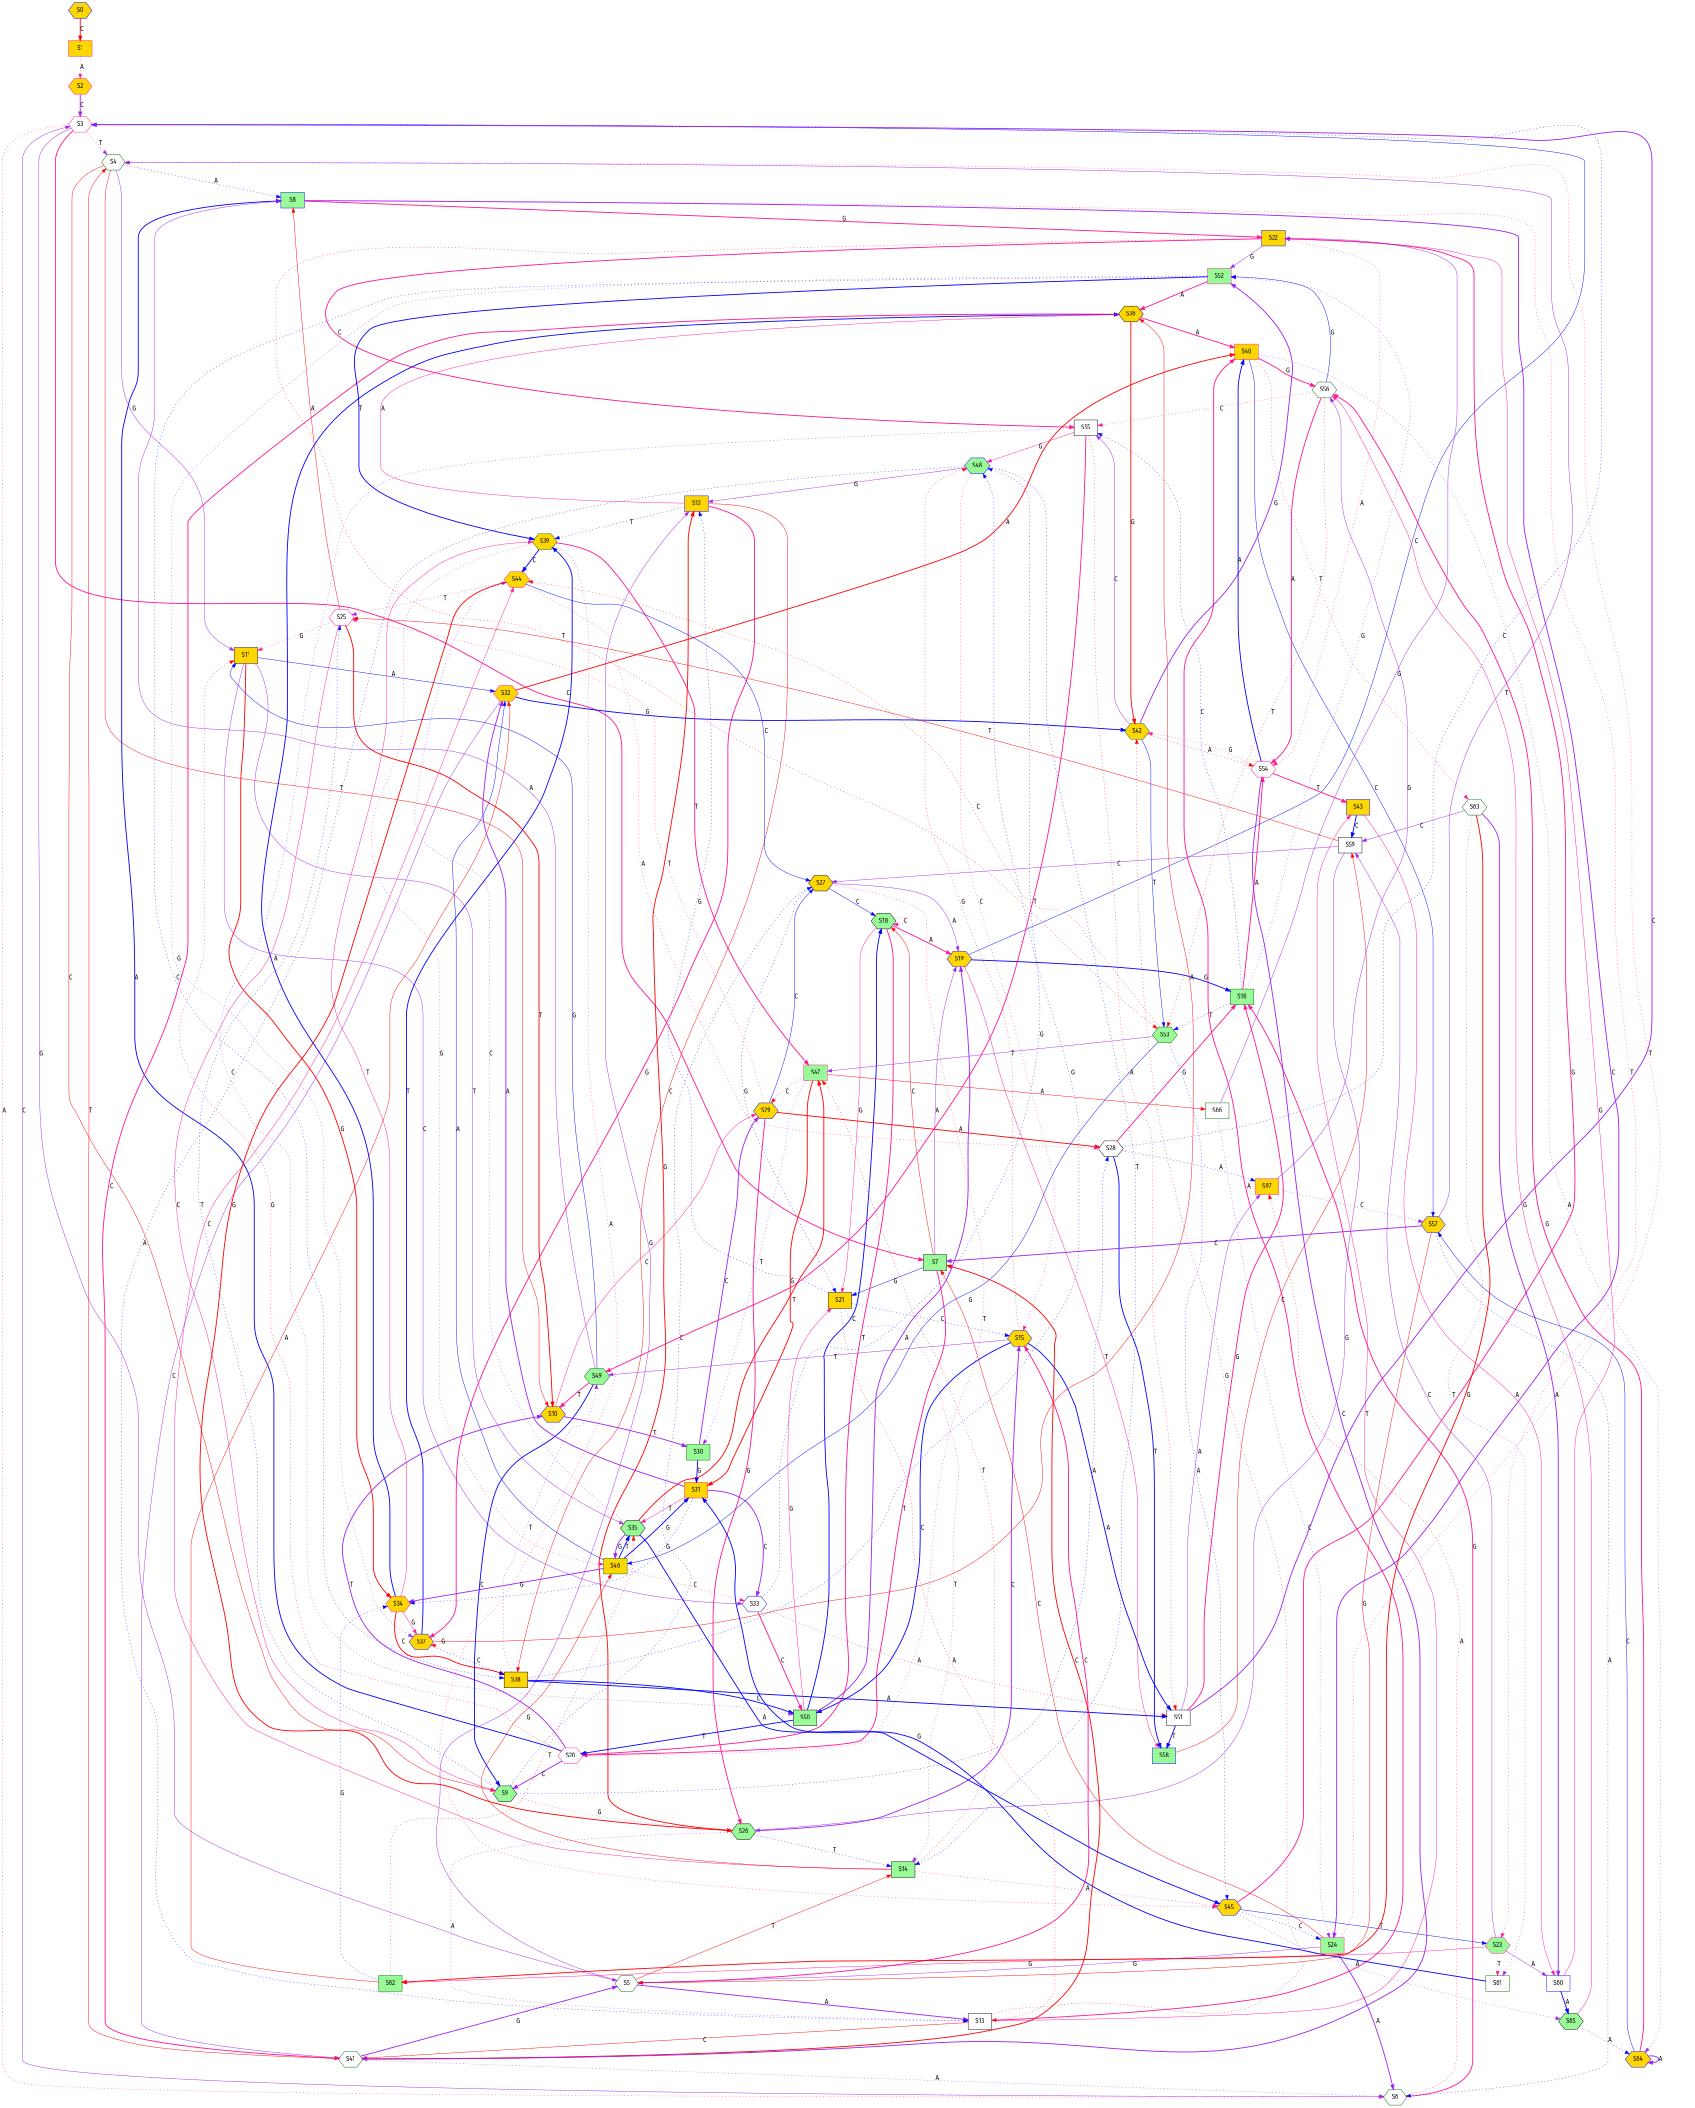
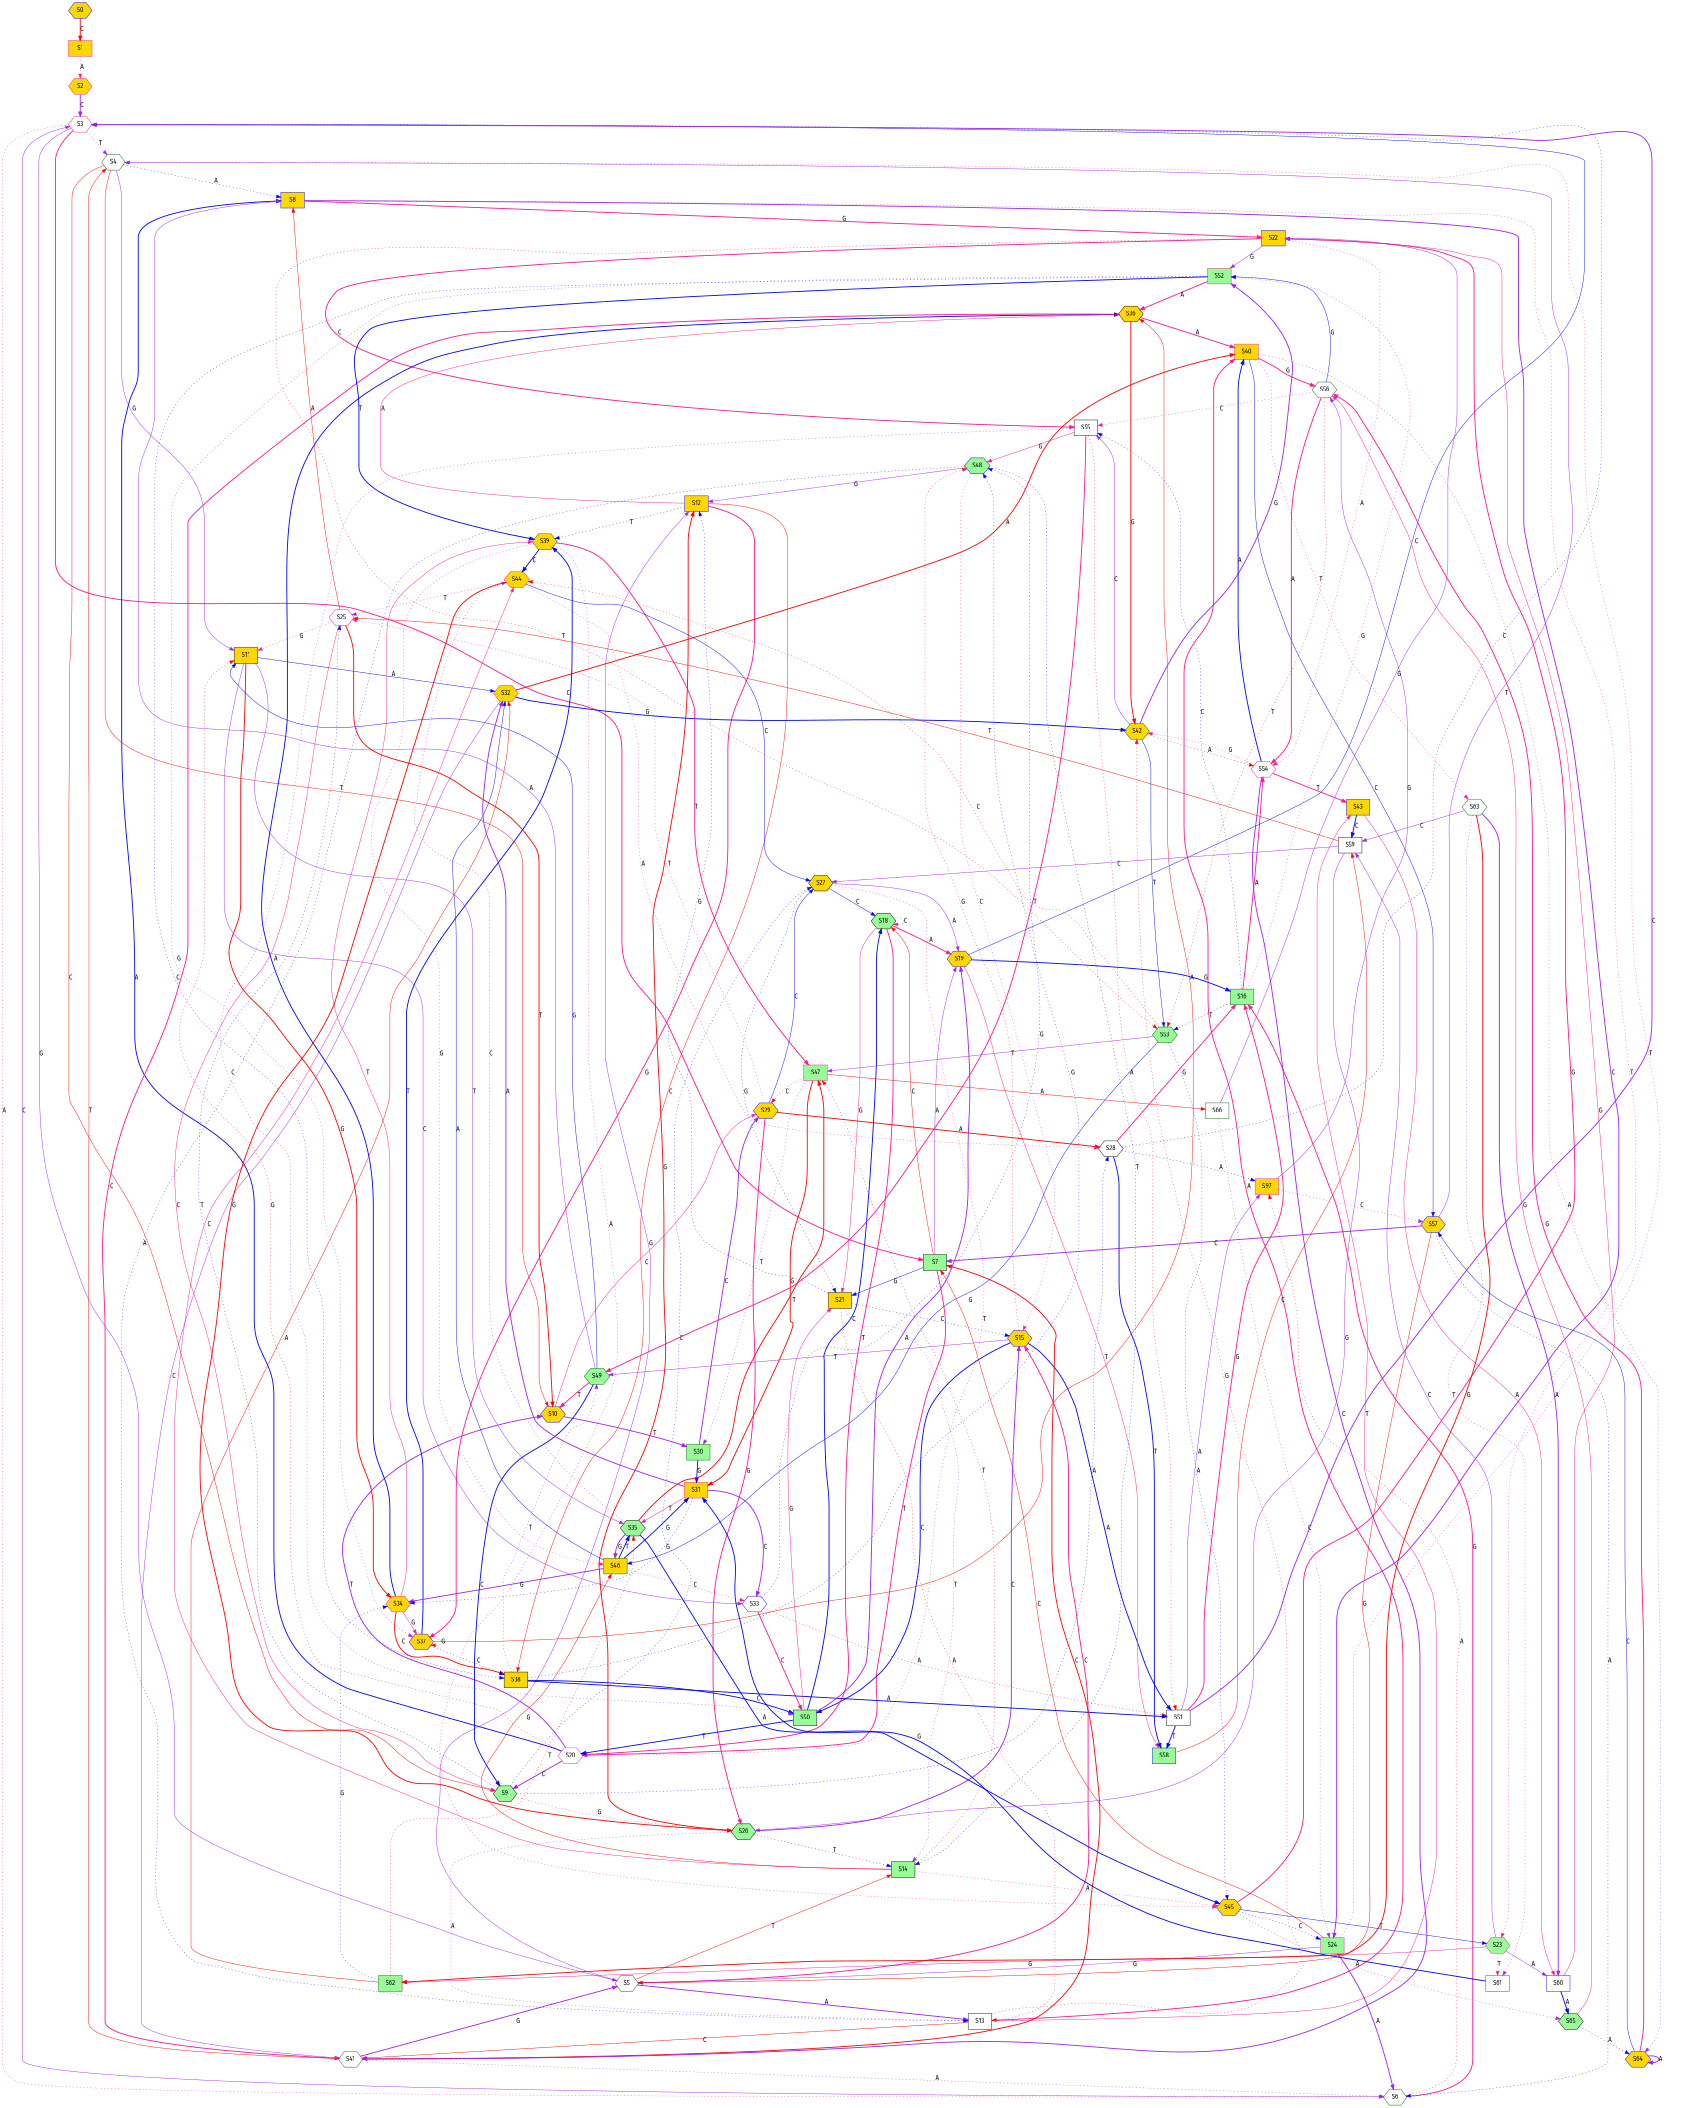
node "S8": fillcolor palegreen -> gold
edge "S16" -> "S52": color purple -> deeppink
